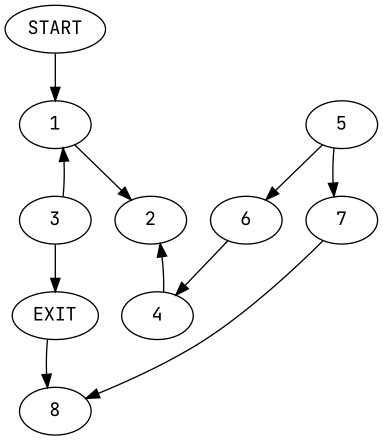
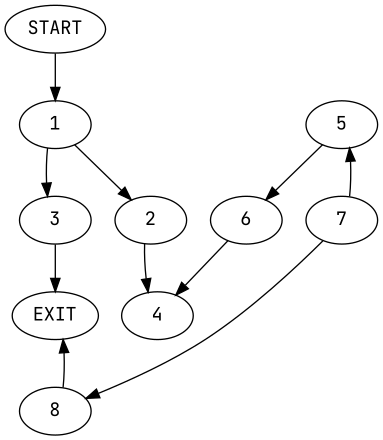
edge "5" -> "7": reversed
edge "3" -> "1": reversed
edge "4" -> "2": reversed
edge "EXIT" -> "8": reversed
